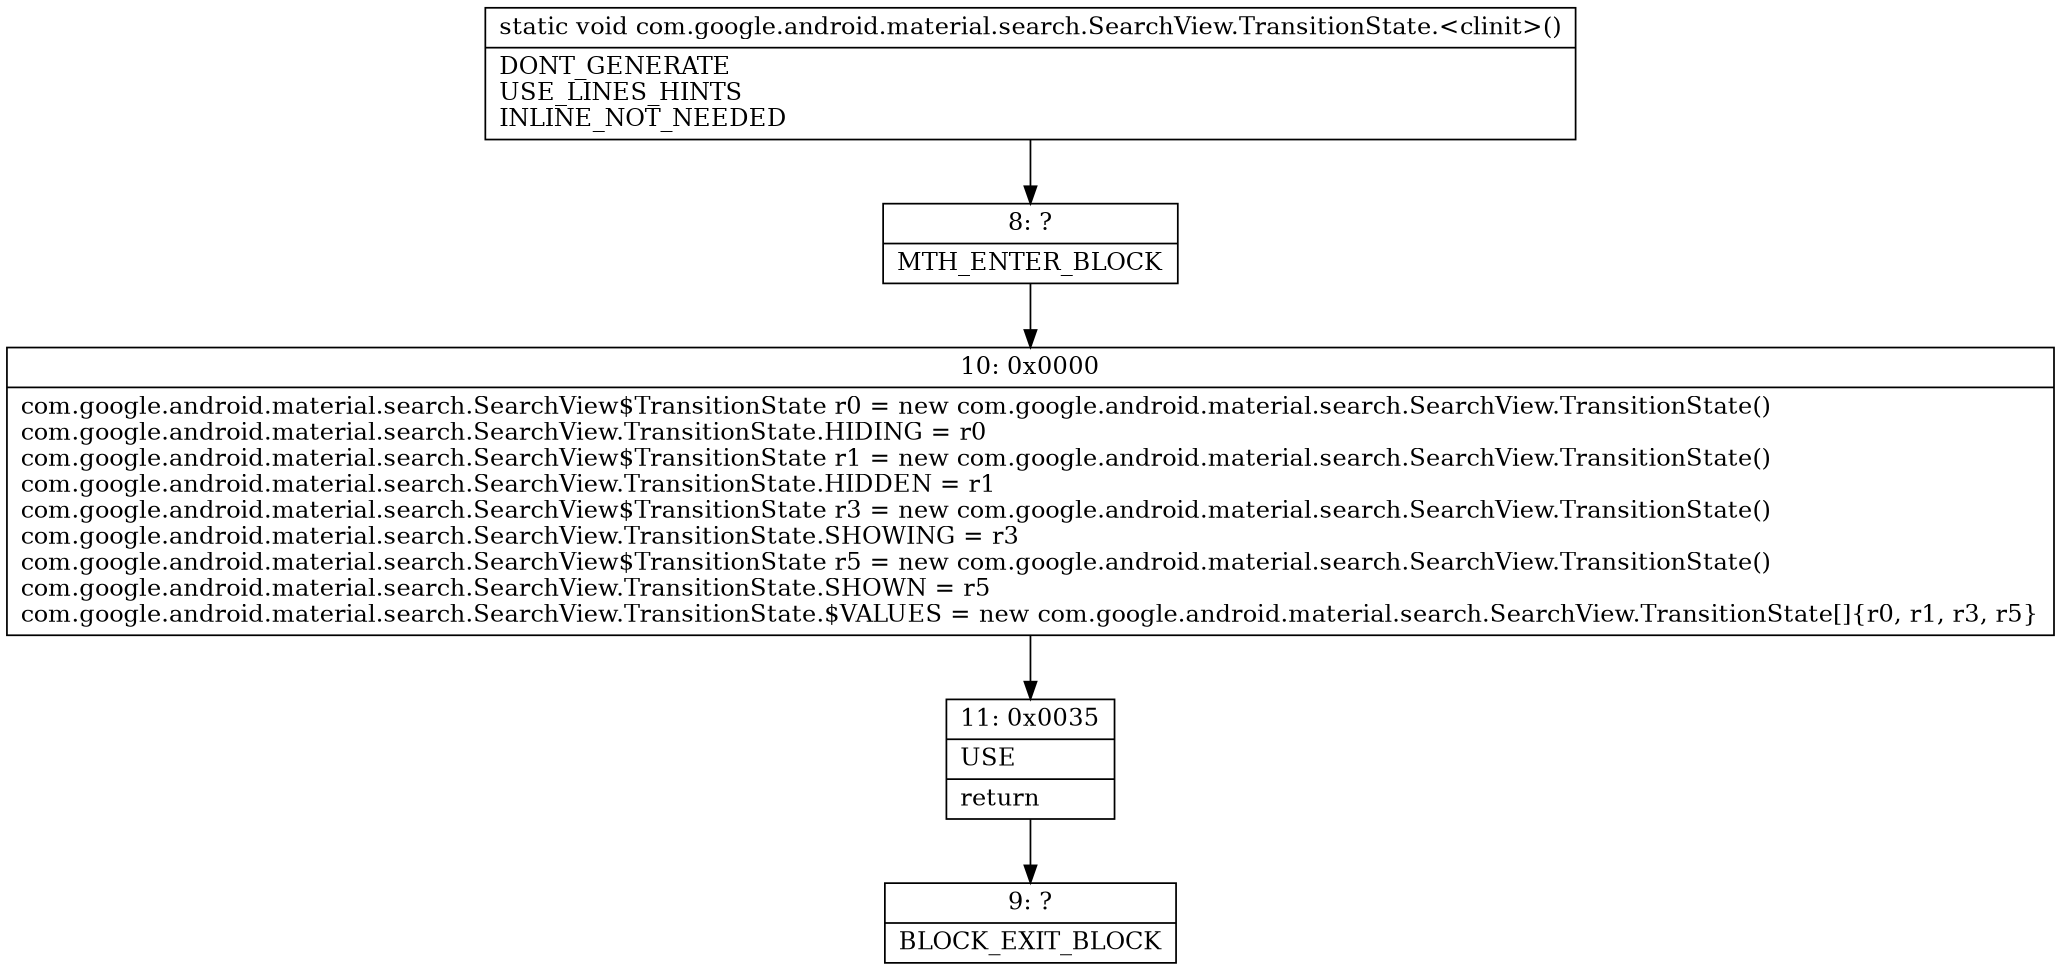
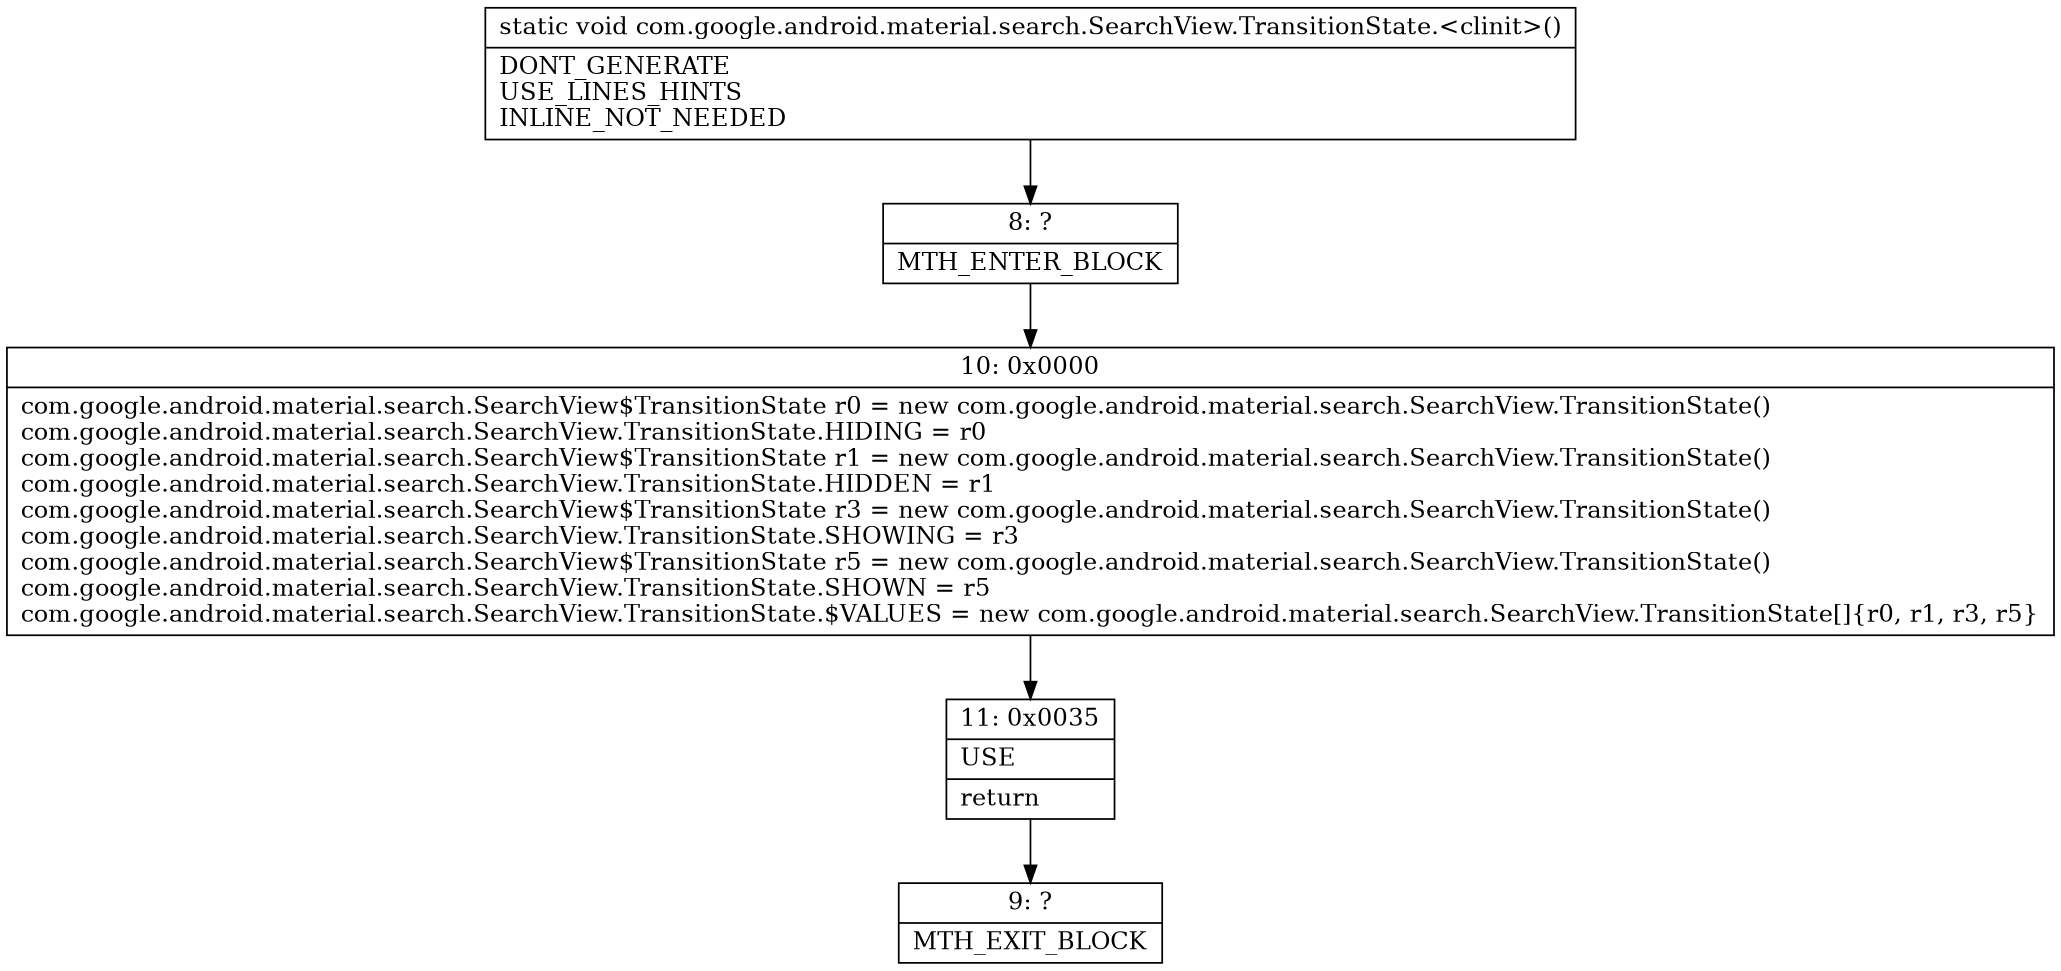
node "9: ?": text "BLOCK_EXIT_BLOCK" -> "MTH_EXIT_BLOCK"
